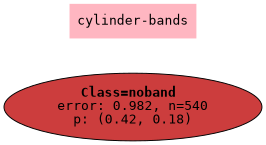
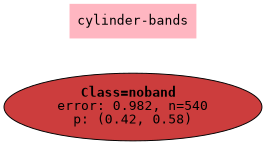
node "Class=noband": text "p: (0.42, 0.18)" -> "p: (0.42, 0.58)"
